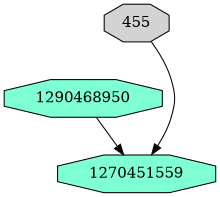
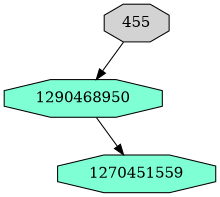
edge "455" -> "1270451559": now "455" -> "1290468950"
